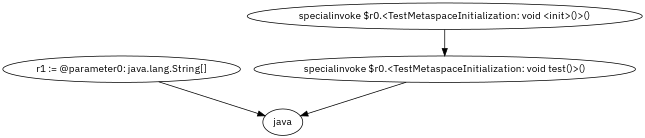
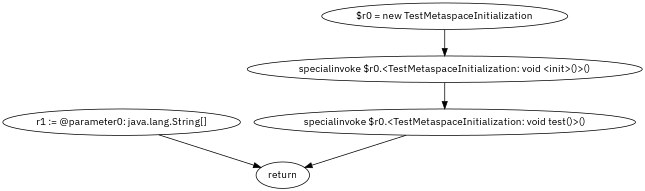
node "$r0 = new TestMetaspaceInitialization": added
node "java": label "java" -> "return"
